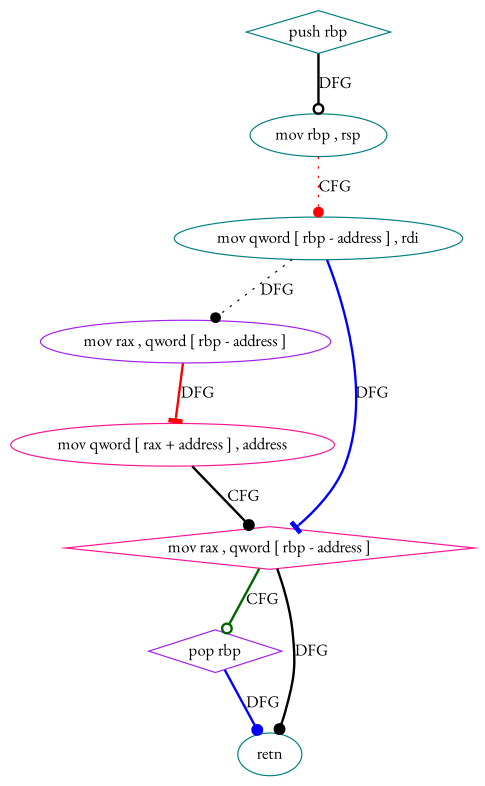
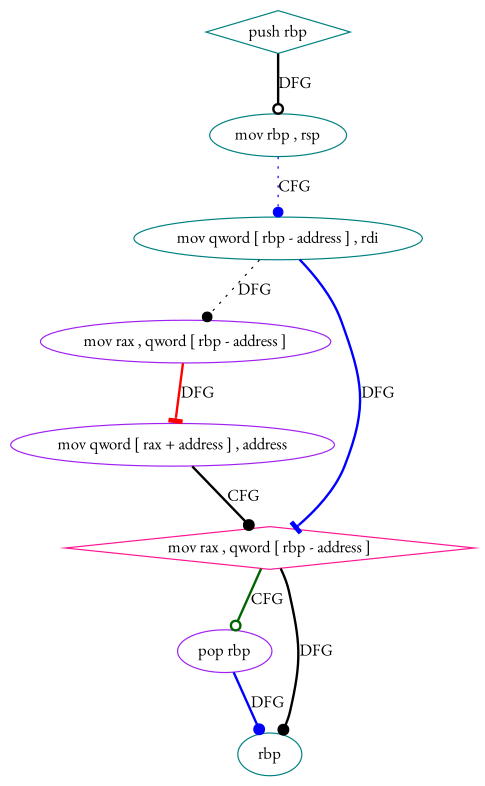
edge "mov rbp , rsp" -> "mov qword [ rbp - address ] , rdi": color red -> blue
node "mov qword [ rax + address ] , address": color deeppink -> purple
node "pop rbp": shape diamond -> ellipse
node "retn": label "retn" -> "rbp"
